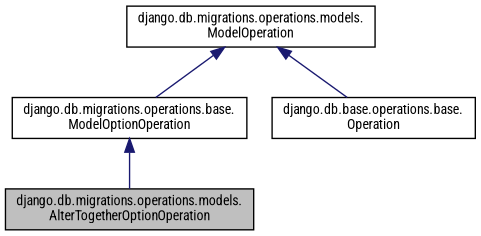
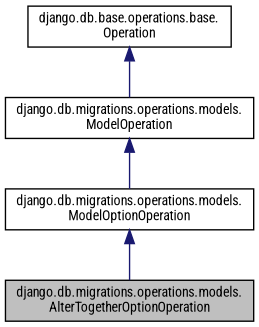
edge "django.db.base.operations.base. Operation" -> "django.db.migrations.operations.models. ModelOperation": reversed
node "django.db.migrations.operations.base. ModelOptionOperation": label "django.db.migrations.operations.base. ModelOptionOperation" -> "django.db.migrations.operations.models. ModelOptionOperation"
